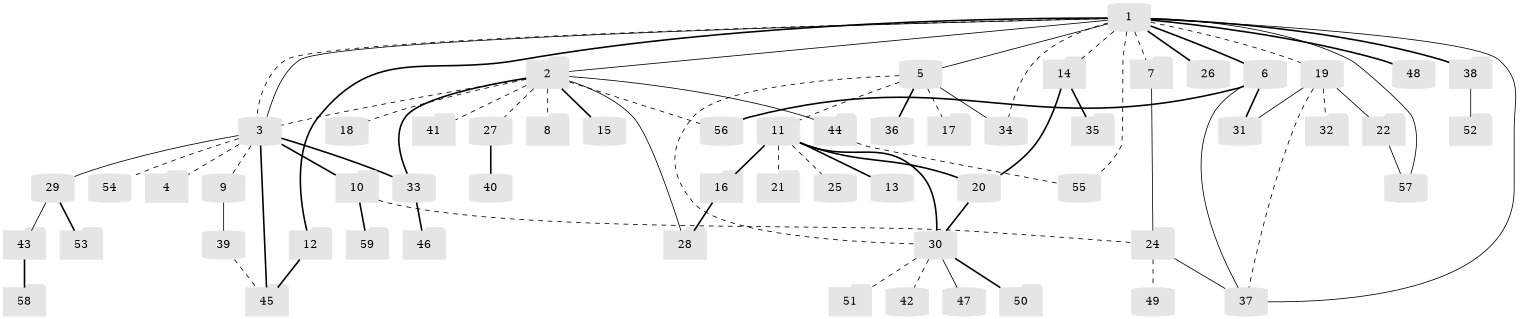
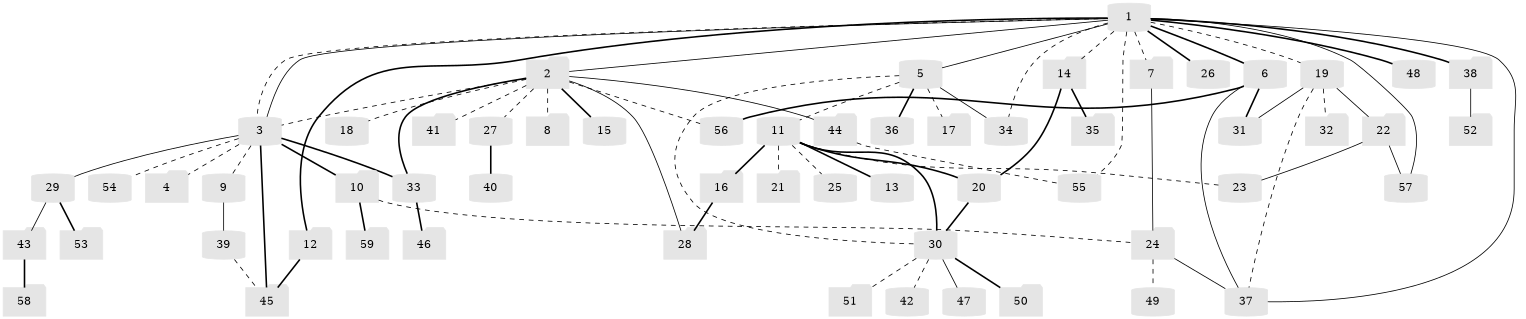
node "23": added
